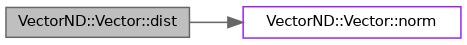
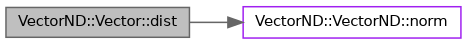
node "VectorND::Vector::norm": label "VectorND::Vector::norm" -> "VectorND::VectorND::norm"
